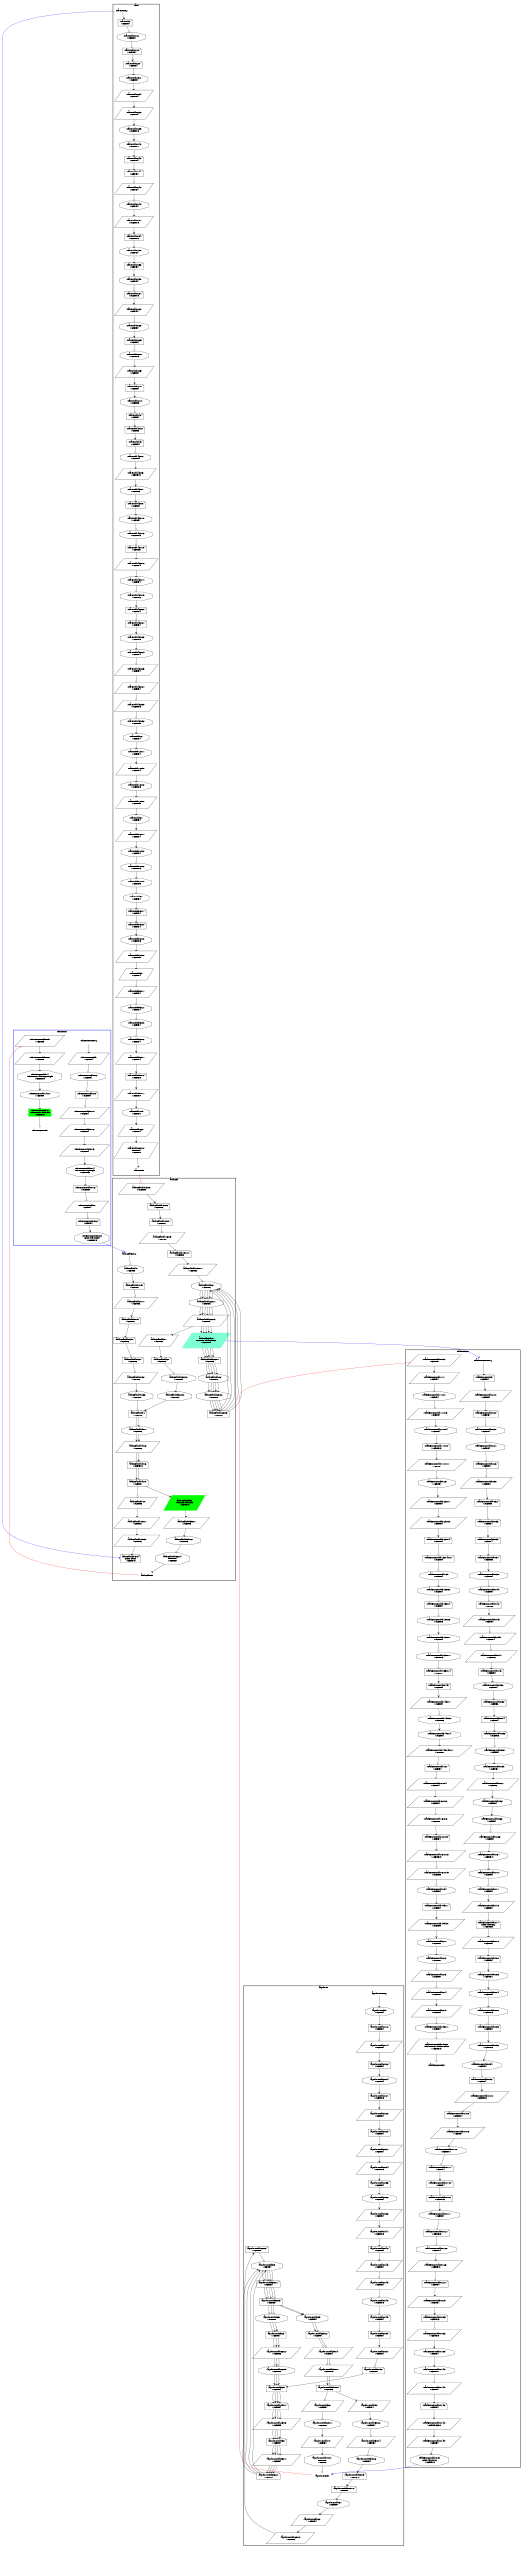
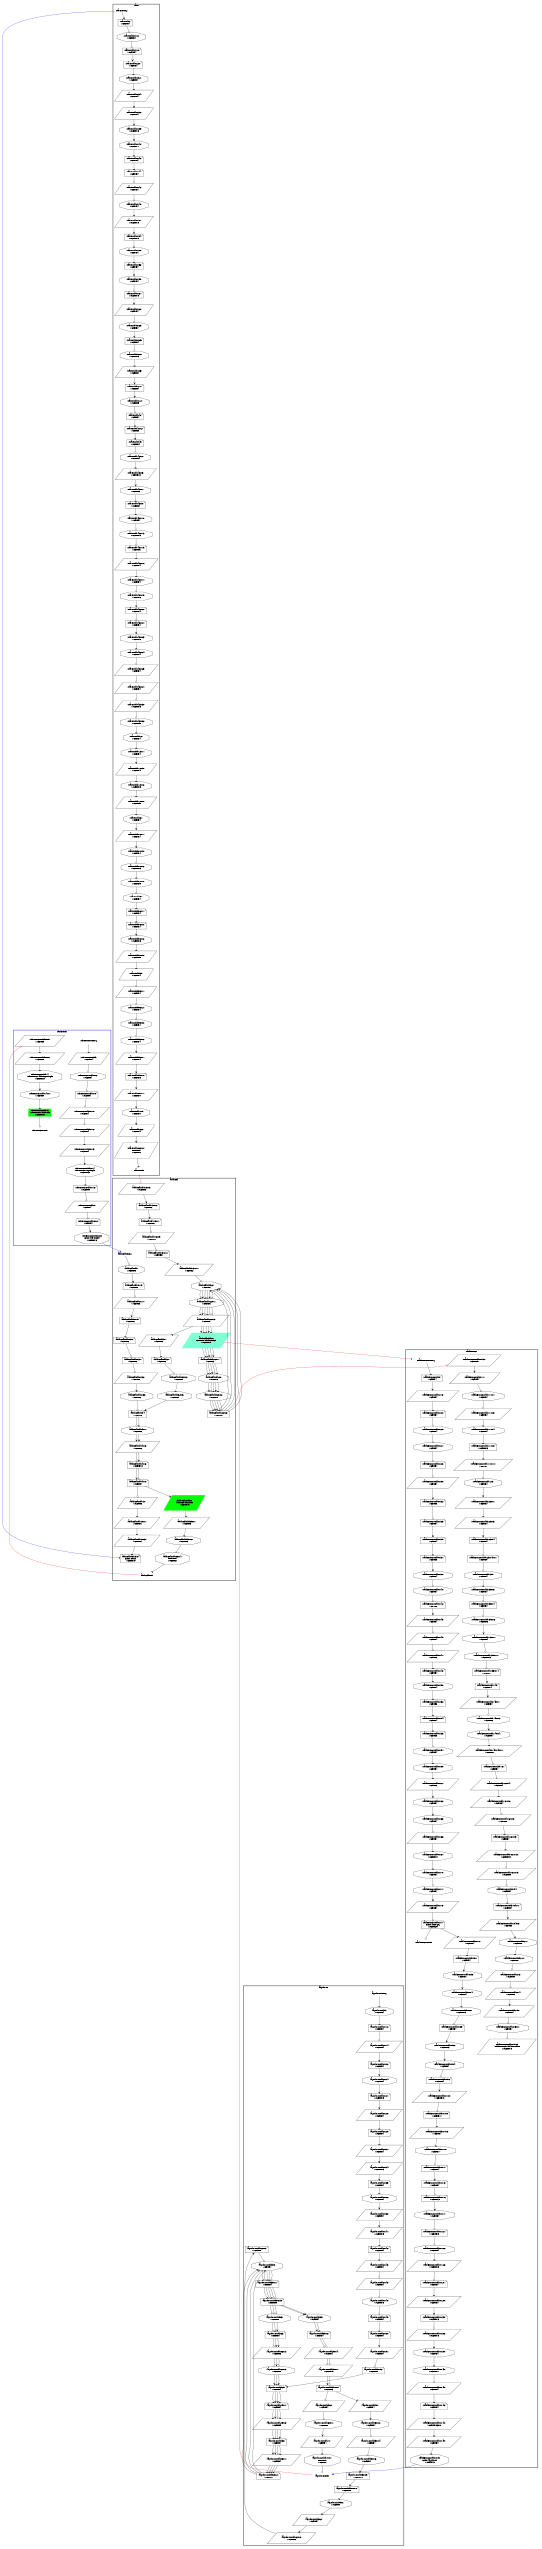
edge "add_cell__bb26 CREATE _taskFunc0_ WCET=15" -> "_taskFunc0__entry": color blue -> red
edge "_taskFunc0___bb215__3 (_taskFunc0_)taskenv_free WCET=13" -> "_taskFunc0__exit": now "_taskFunc3___bb__77 CALL memcpy WCET=20" -> "_taskFunc0__exit"
